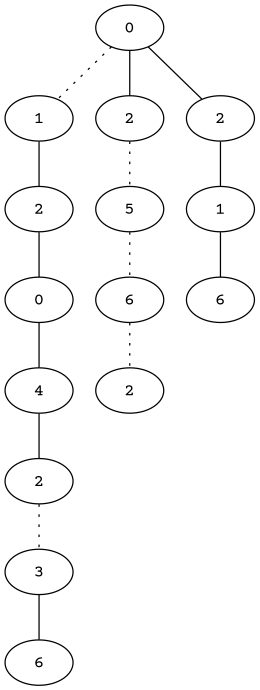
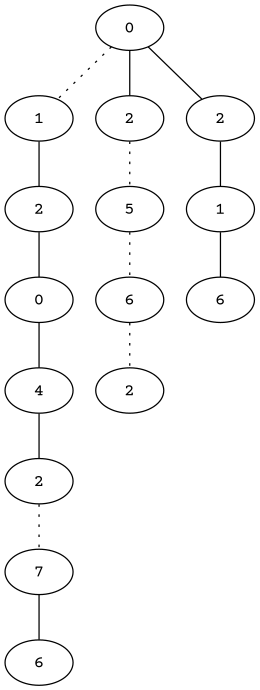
node "3": label "3" -> "7"
